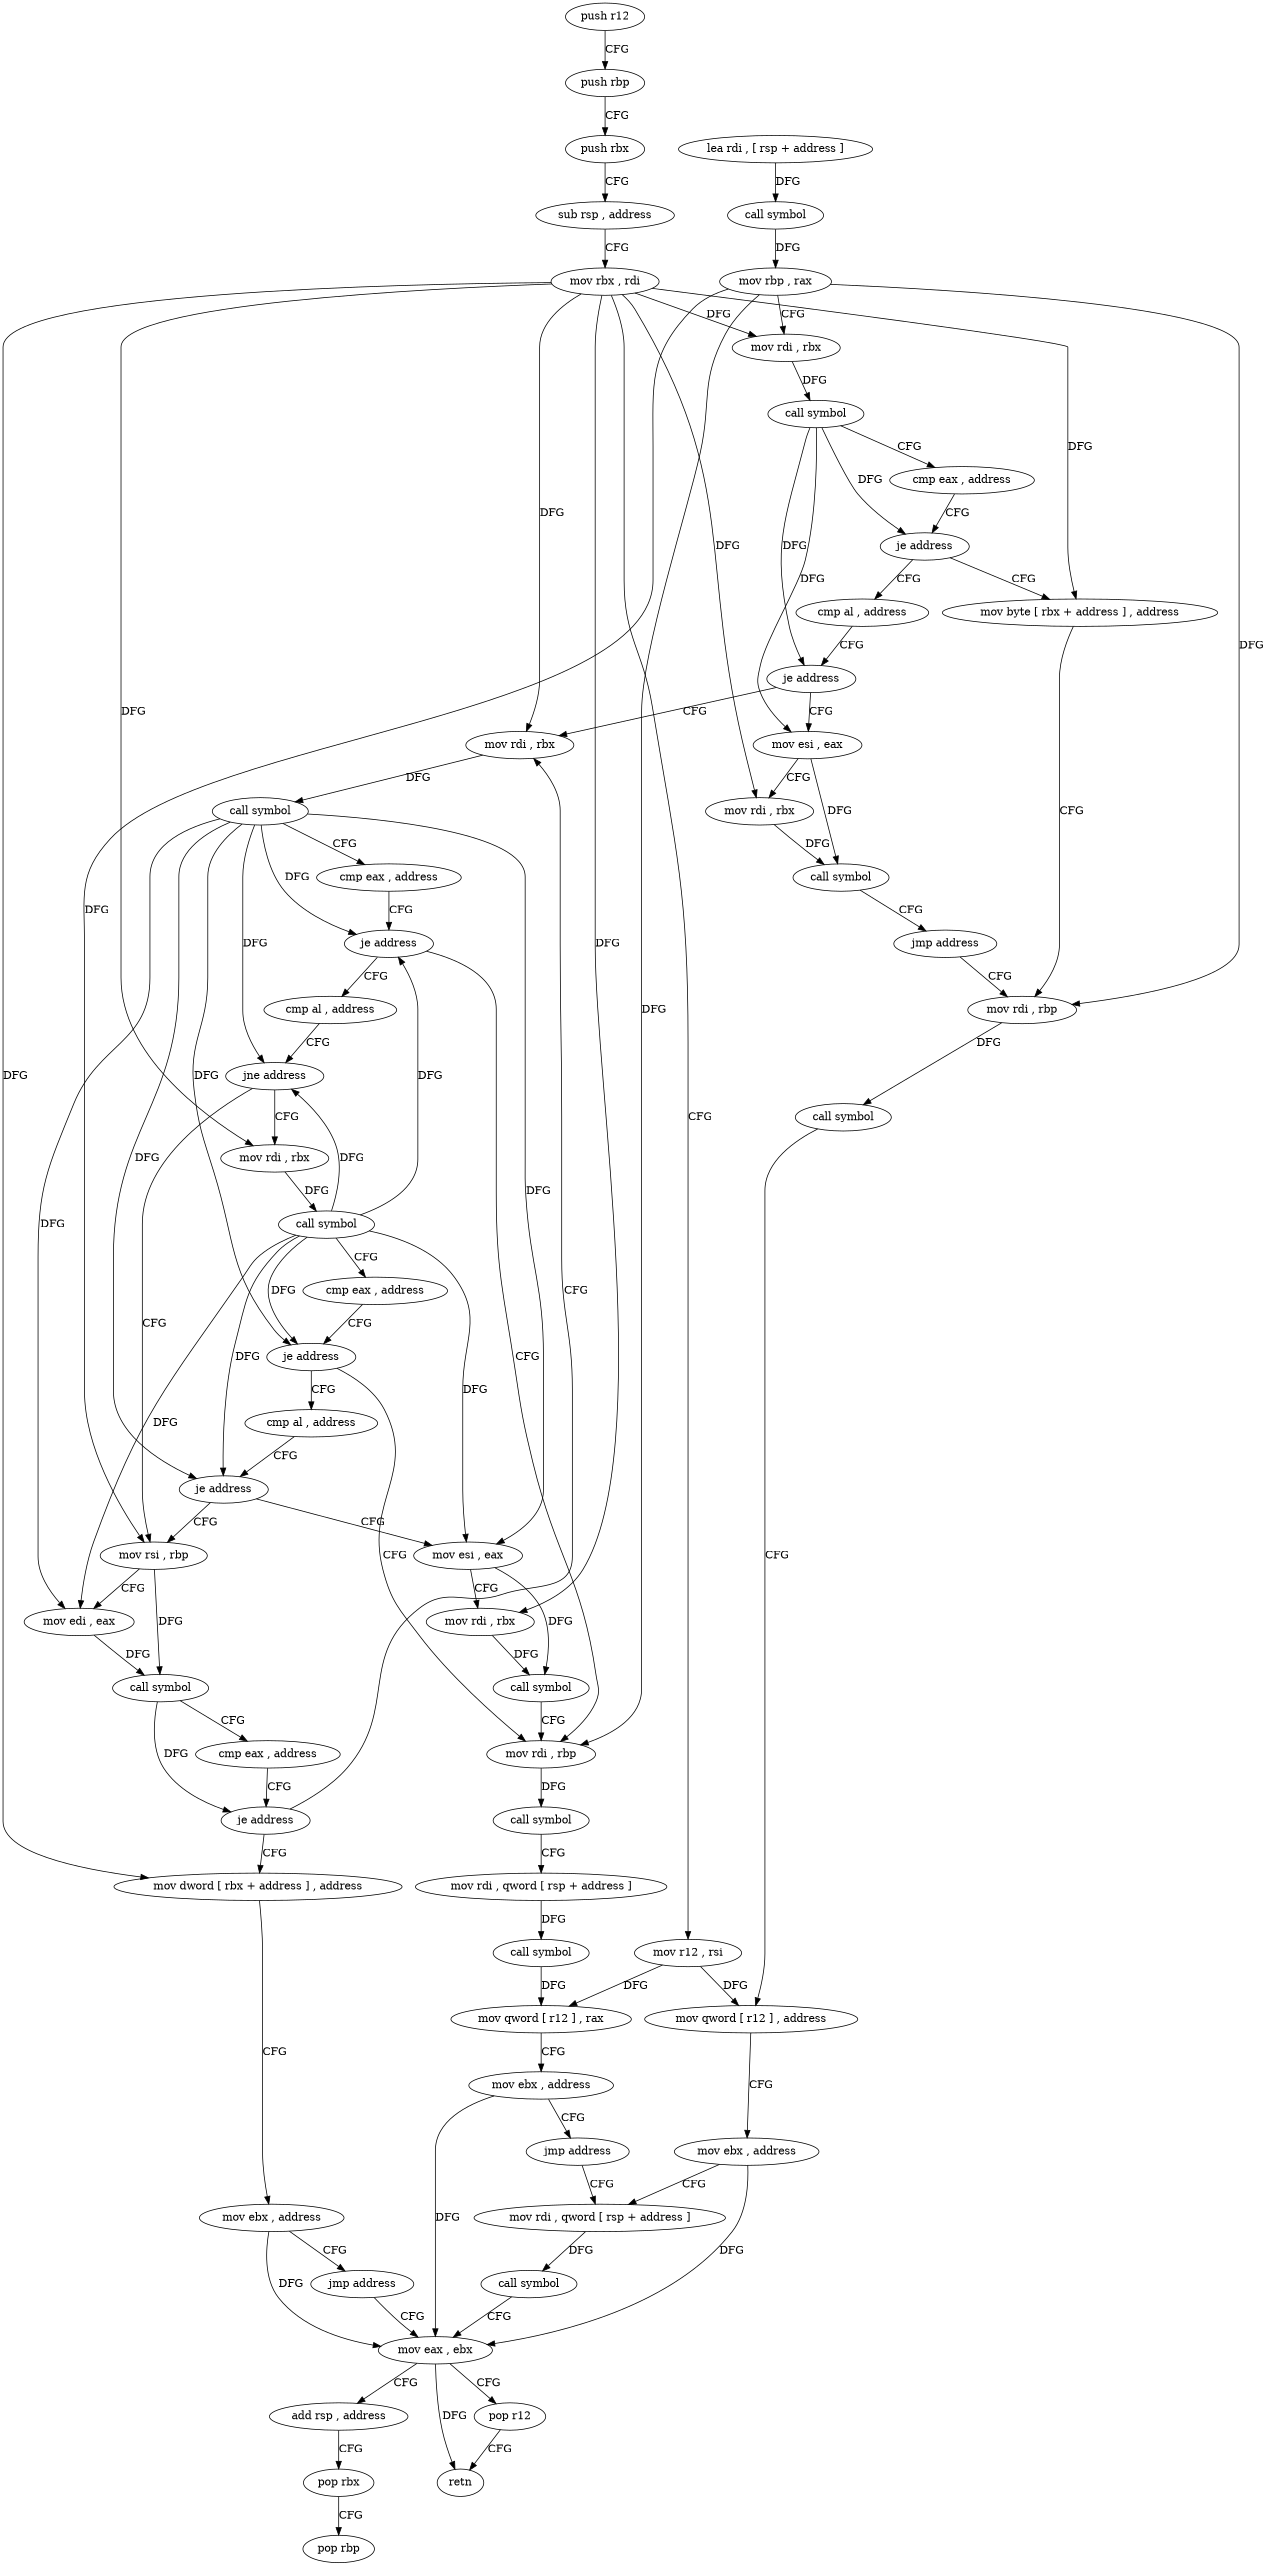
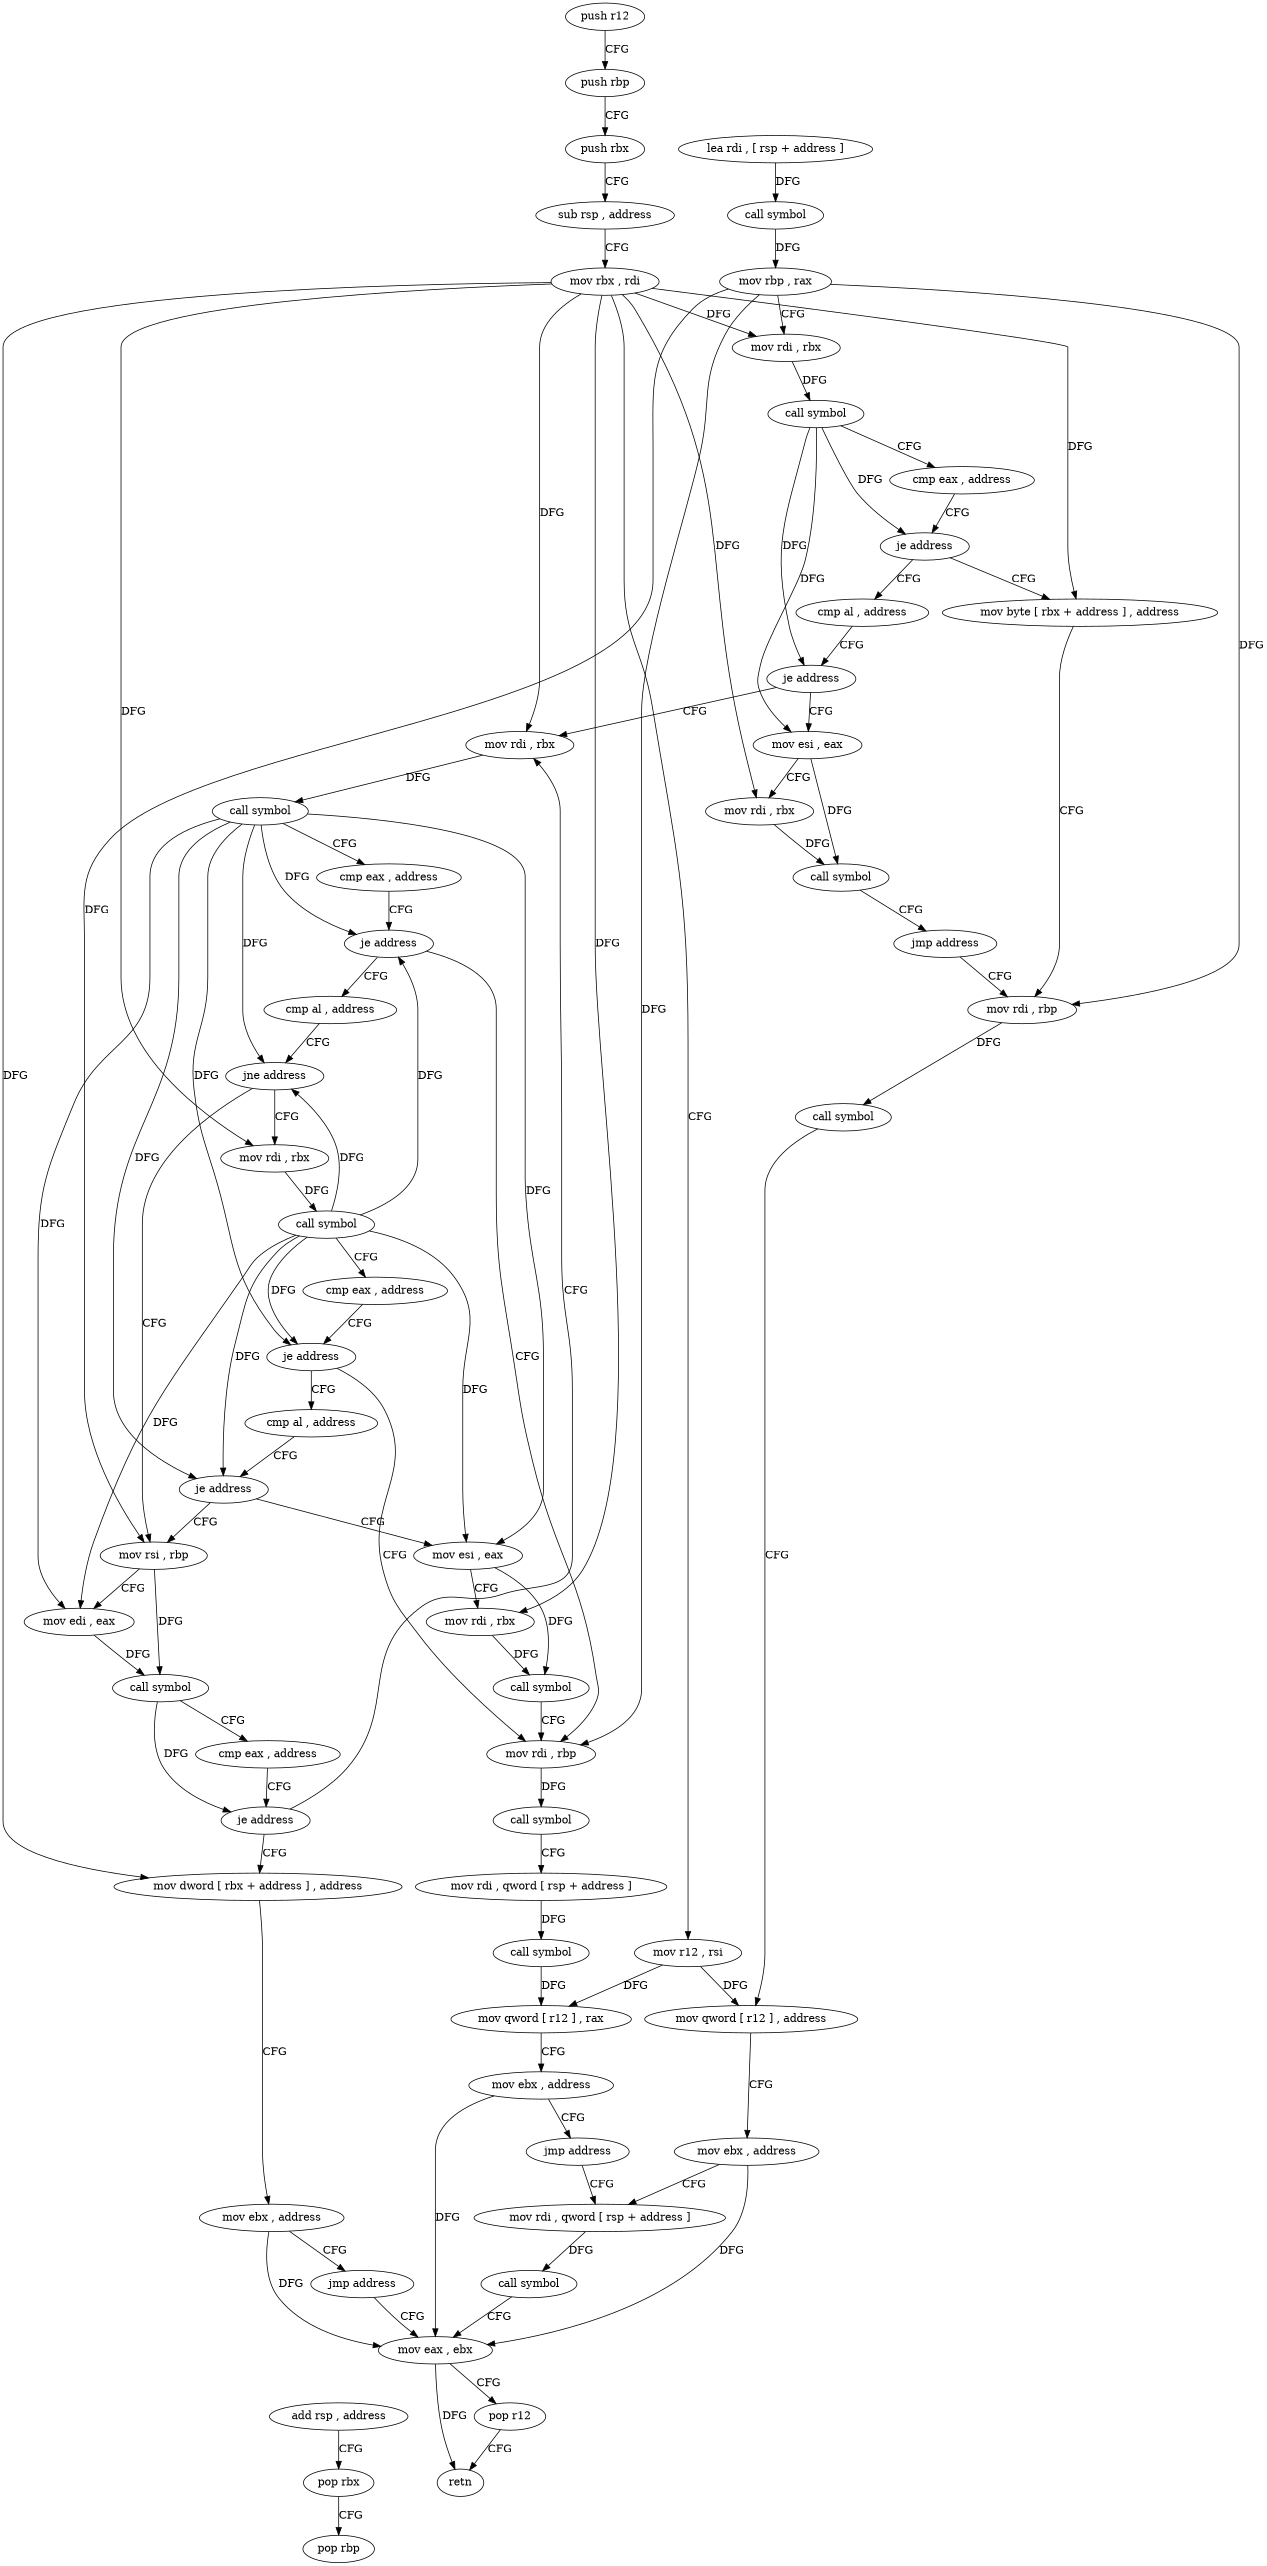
edge "mov eax , ebx" -> "add rsp , address": removed, label "CFG"
